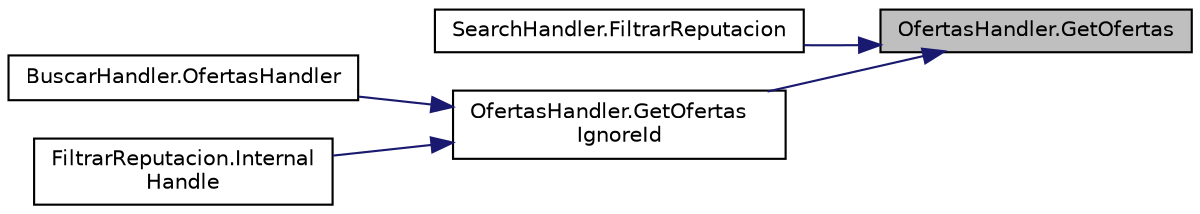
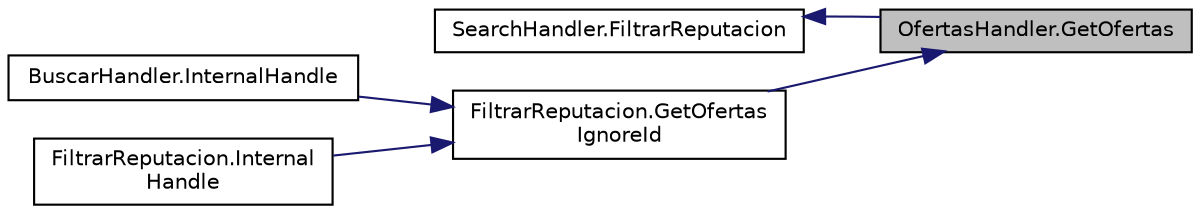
edge "SearchHandler.FiltrarReputacion" -> "OfertasHandler.GetOfertas": reversed
node "BuscarHandler.OfertasHandler": label "BuscarHandler.OfertasHandler" -> "BuscarHandler.InternalHandle"
node "OfertasHandler.GetOfertas IgnoreId": label "OfertasHandler.GetOfertas IgnoreId" -> "FiltrarReputacion.GetOfertas IgnoreId"
